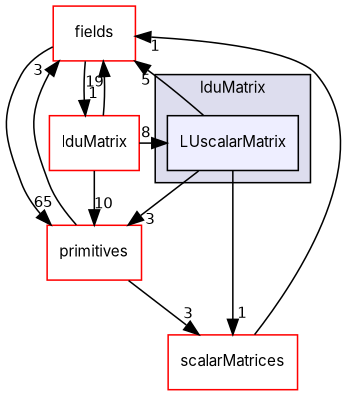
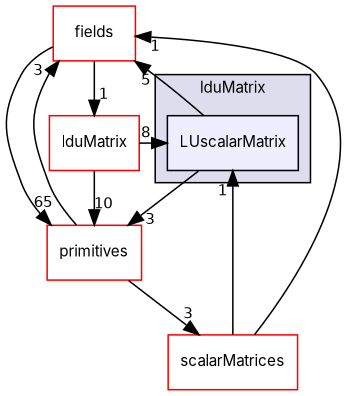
edge "lduMatrix" -> "fields": removed
edge "LUscalarMatrix" -> "scalarMatrices": reversed
